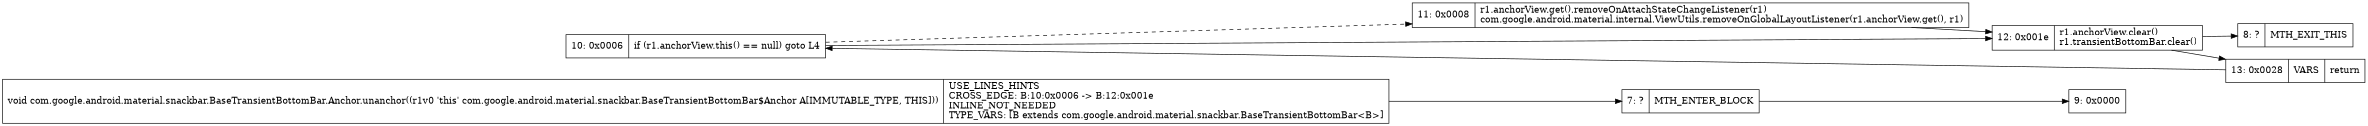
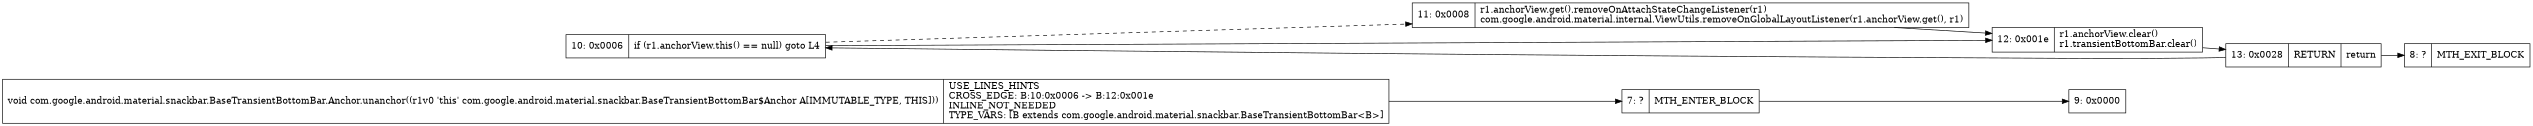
node "8: ?": text "MTH_EXIT_THIS" -> "MTH_EXIT_BLOCK"
edge "12: 0x001e" -> "8: ?": now "13: 0x0028" -> "8: ?"
node "13: 0x0028": text "VARS" -> "RETURN"
